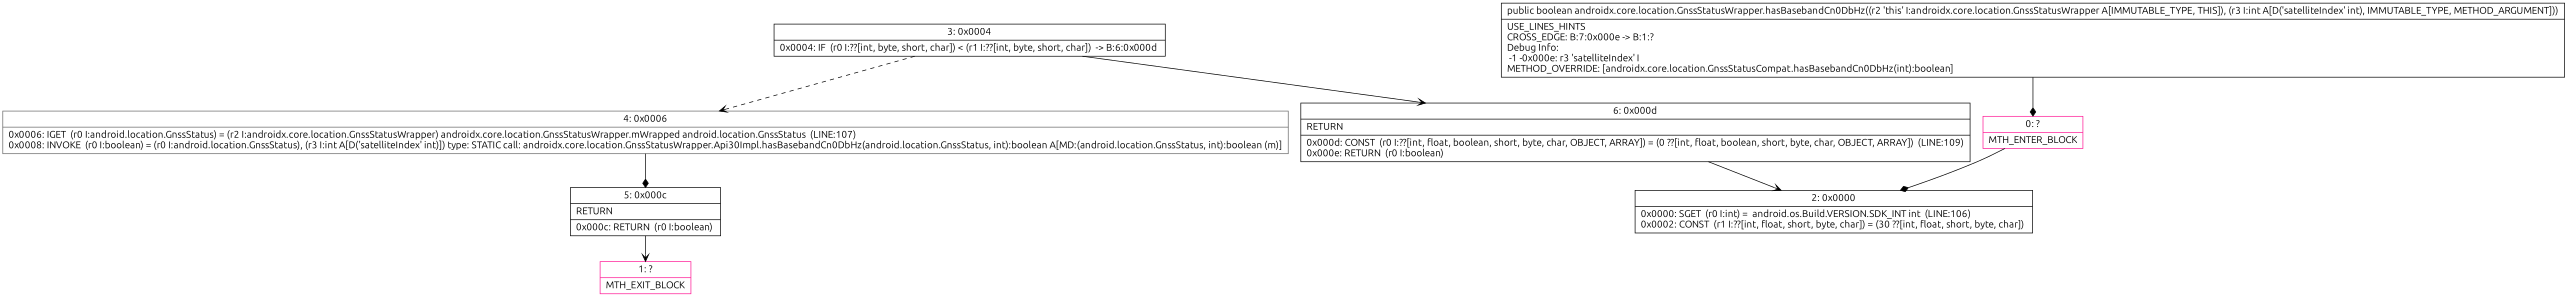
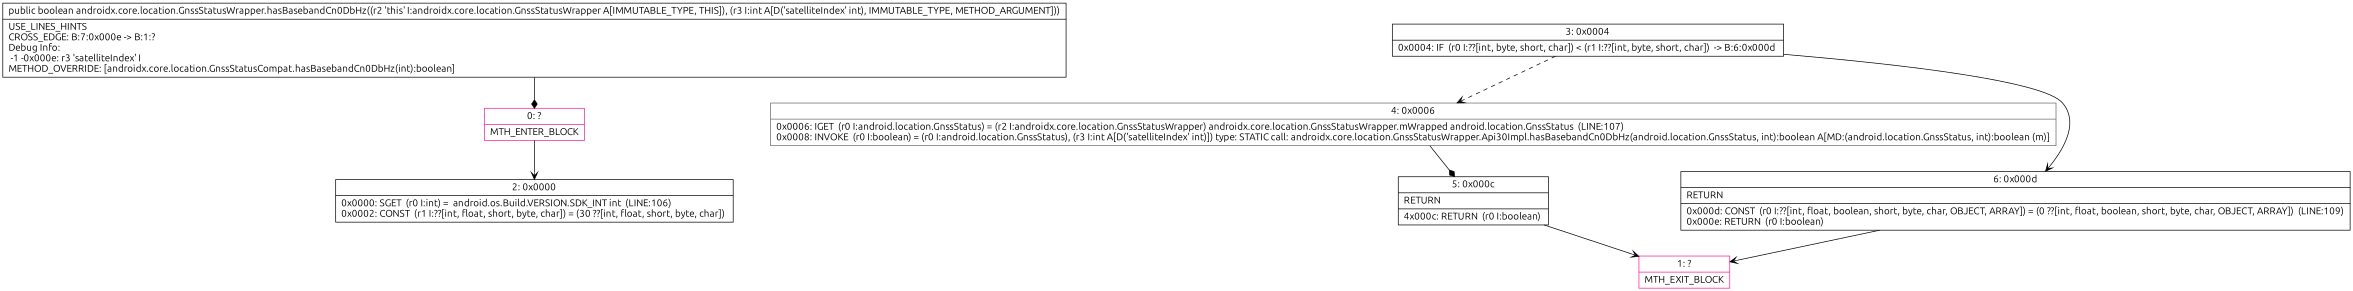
edge "0: ?" -> "2: 0x0000": arrowhead diamond -> vee
edge "6: 0x000d" -> "2: 0x0000": now "6: 0x000d" -> "1: ?"
node "5: 0x000c": text "0x000c: RETURN  (r0 I:boolean)" -> "4x000c: RETURN  (r0 I:boolean)"
